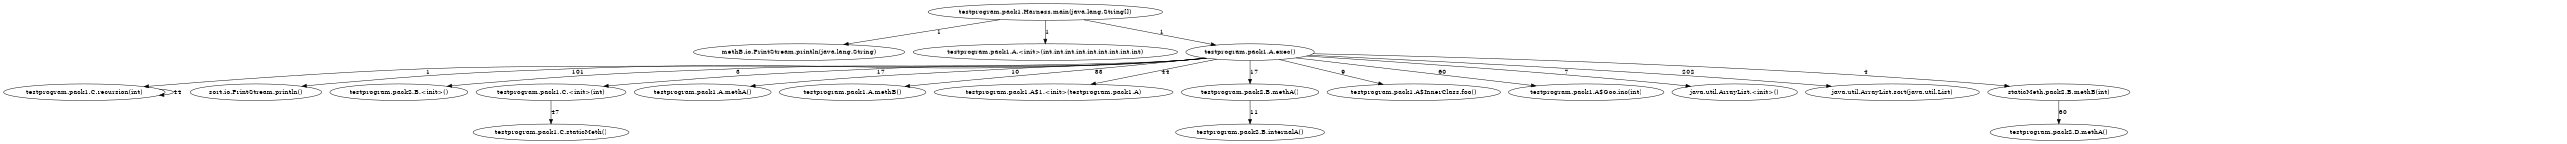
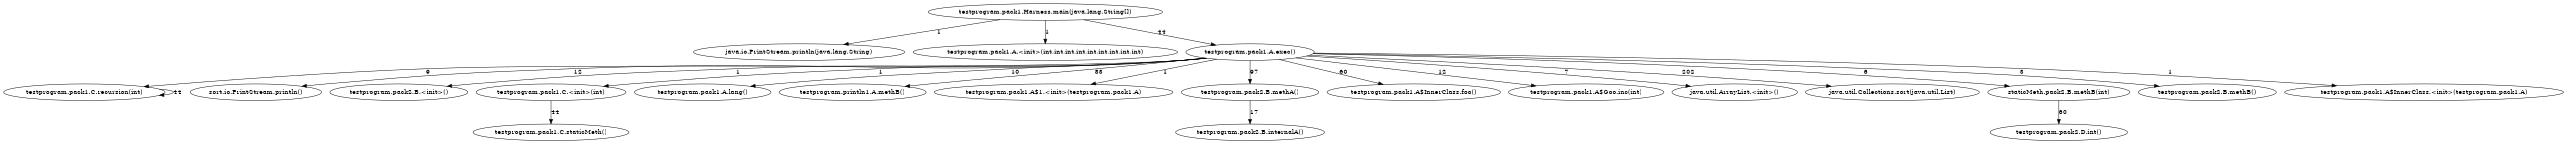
edge "testprogram.pack1.Harness.main(java.lang.String[])" -> "testprogram.pack1.A.exec()": label "1" -> "44"
node "methB.io.PrintStream.println(java.lang.String)": label "methB.io.PrintStream.println(java.lang.String)" -> "java.io.PrintStream.println(java.lang.String)"
edge "testprogram.pack1.A.exec()" -> "testprogram.pack1.C.recursion(int)": label "1" -> "9"
edge "testprogram.pack1.A.exec()" -> "sort.io.PrintStream.println()": label "101" -> "12"
edge "testprogram.pack1.A.exec()" -> "testprogram.pack2.B.<init>()": label "3" -> "1"
edge "testprogram.pack1.A.exec()" -> "testprogram.pack1.C.<init>(int)": label "17" -> "1"
edge "testprogram.pack1.A.exec()" -> "testprogram.pack1.A$1.<init>(testprogram.pack1.A)": label "44" -> "1"
edge "testprogram.pack1.A.exec()" -> "testprogram.pack2.B.methA()": label "17" -> "97"
edge "testprogram.pack1.A.exec()" -> "testprogram.pack1.A$InnerClass.foo()": label "9" -> "60"
edge "testprogram.pack1.A.exec()" -> "testprogram.pack1.A$Goo.inc(int)": label "60" -> "12"
edge "testprogram.pack1.A.exec()" -> "staticMeth.pack2.B.methB(int)": label "4" -> "6"
node "testprogram.pack1.A.methA()": label "testprogram.pack1.A.methA()" -> "testprogram.pack1.A.lang()"
node "testprogram.pack1.A.methB()": label "testprogram.pack1.A.methB()" -> "testprogram.println1.A.methB()"
node "java.util.ArrayList.sort(java.util.List)": label "java.util.ArrayList.sort(java.util.List)" -> "java.util.Collections.sort(java.util.List)"
node "testprogram.pack2.B.methB()": added
node "testprogram.pack1.A$InnerClass.<init>(testprogram.pack1.A)": added
edge "testprogram.pack1.C.<init>(int)" -> "testprogram.pack1.C.staticMeth()": label "47" -> "44"
edge "testprogram.pack2.B.methA()" -> "testprogram.pack2.B.internalA()": label "11" -> "17"
node "testprogram.pack2.D.methA()": label "testprogram.pack2.D.methA()" -> "testprogram.pack2.D.int()"
